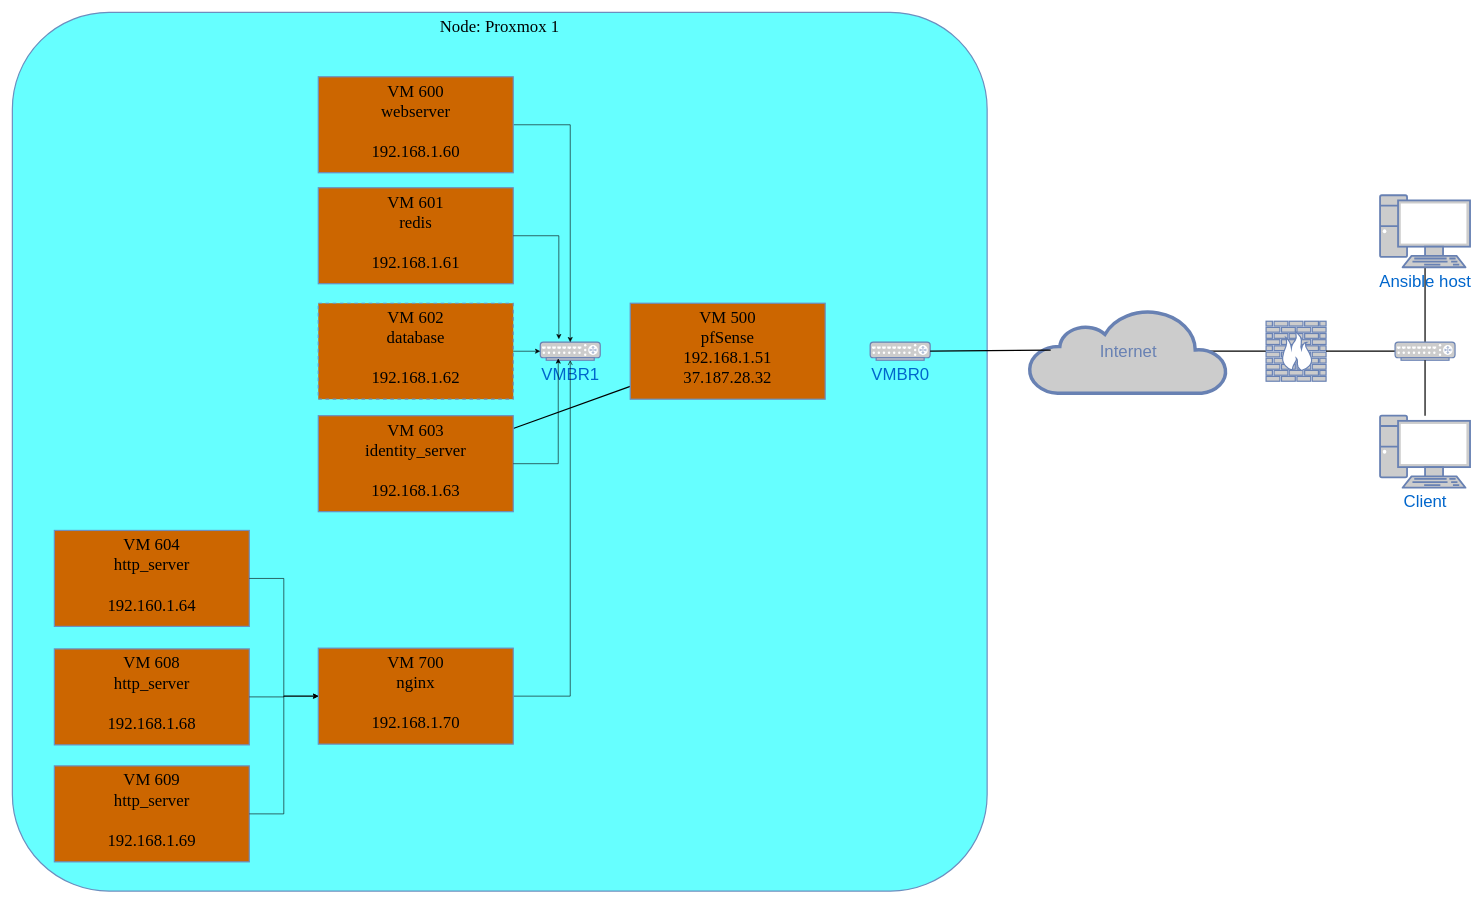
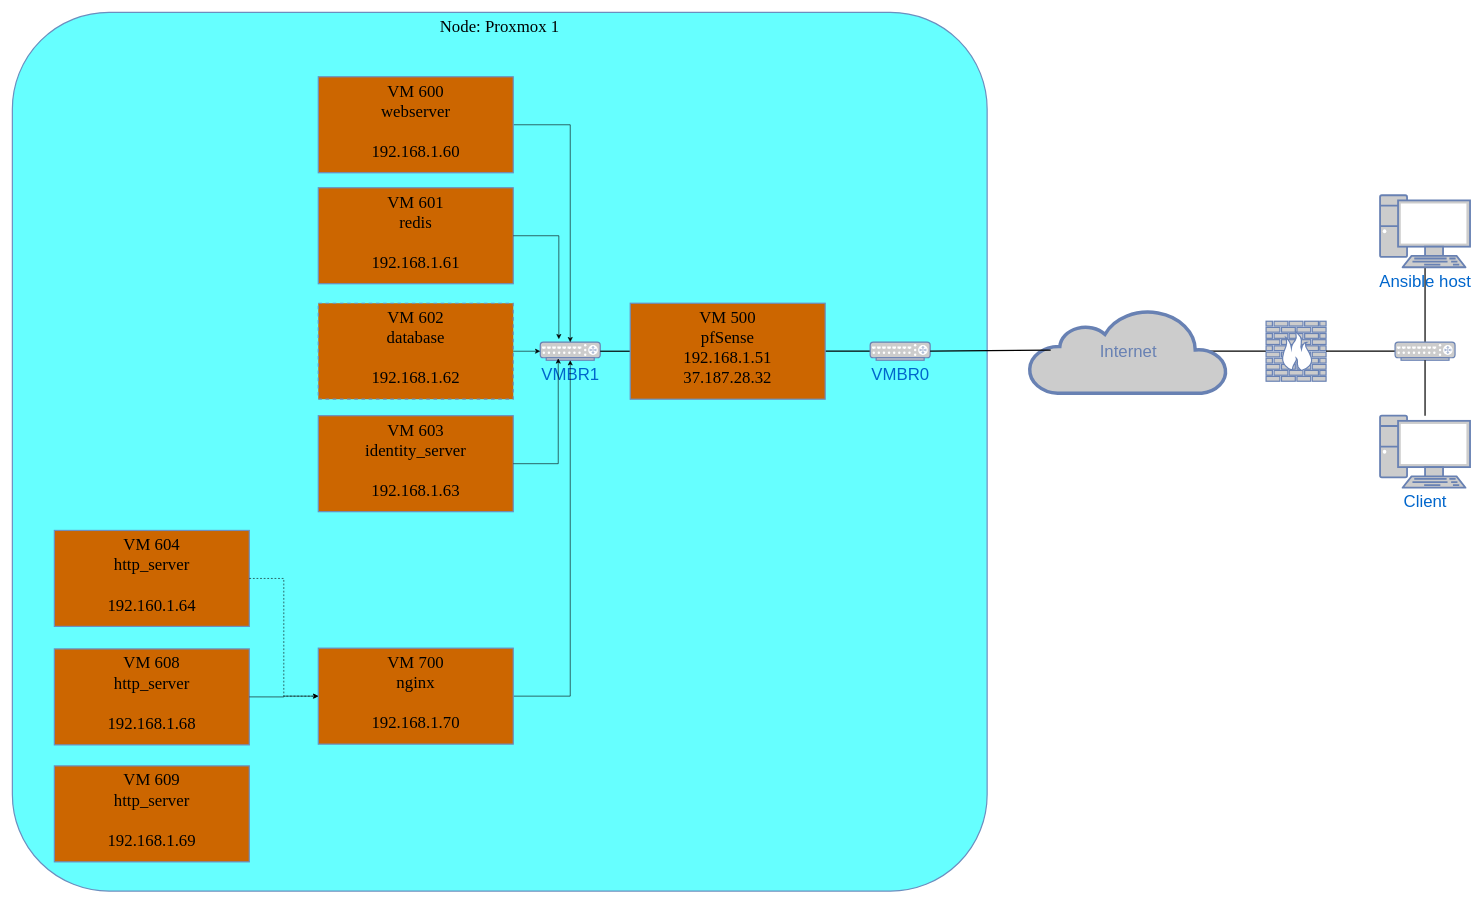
edge "VMBR1" -- "VM 500 pfSense 192.168.1.51 37.187.28.32": added
edge "VM 700 nginx 192.168.1.70" -> "VMBR1": arrowhead open -> classic
edge "VM 500 pfSense 192.168.1.51 37.187.28.32" -- "VM 603 identity_server 192.168.1.63": now "VM 500 pfSense 192.168.1.51 37.187.28.32" -- "VMBR0"
edge "VM 604 http_server 192.160.1.64" -> "VM 700 nginx 192.168.1.70": style solid -> dashed
edge "VM 609 http_server 192.168.1.69" -> "VM 700 nginx 192.168.1.70": removed
